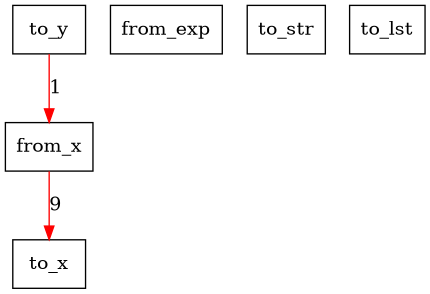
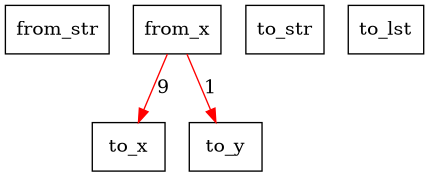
node "from_str": added
node "from_exp": removed
edge "to_y" -> "from_x": reversed
